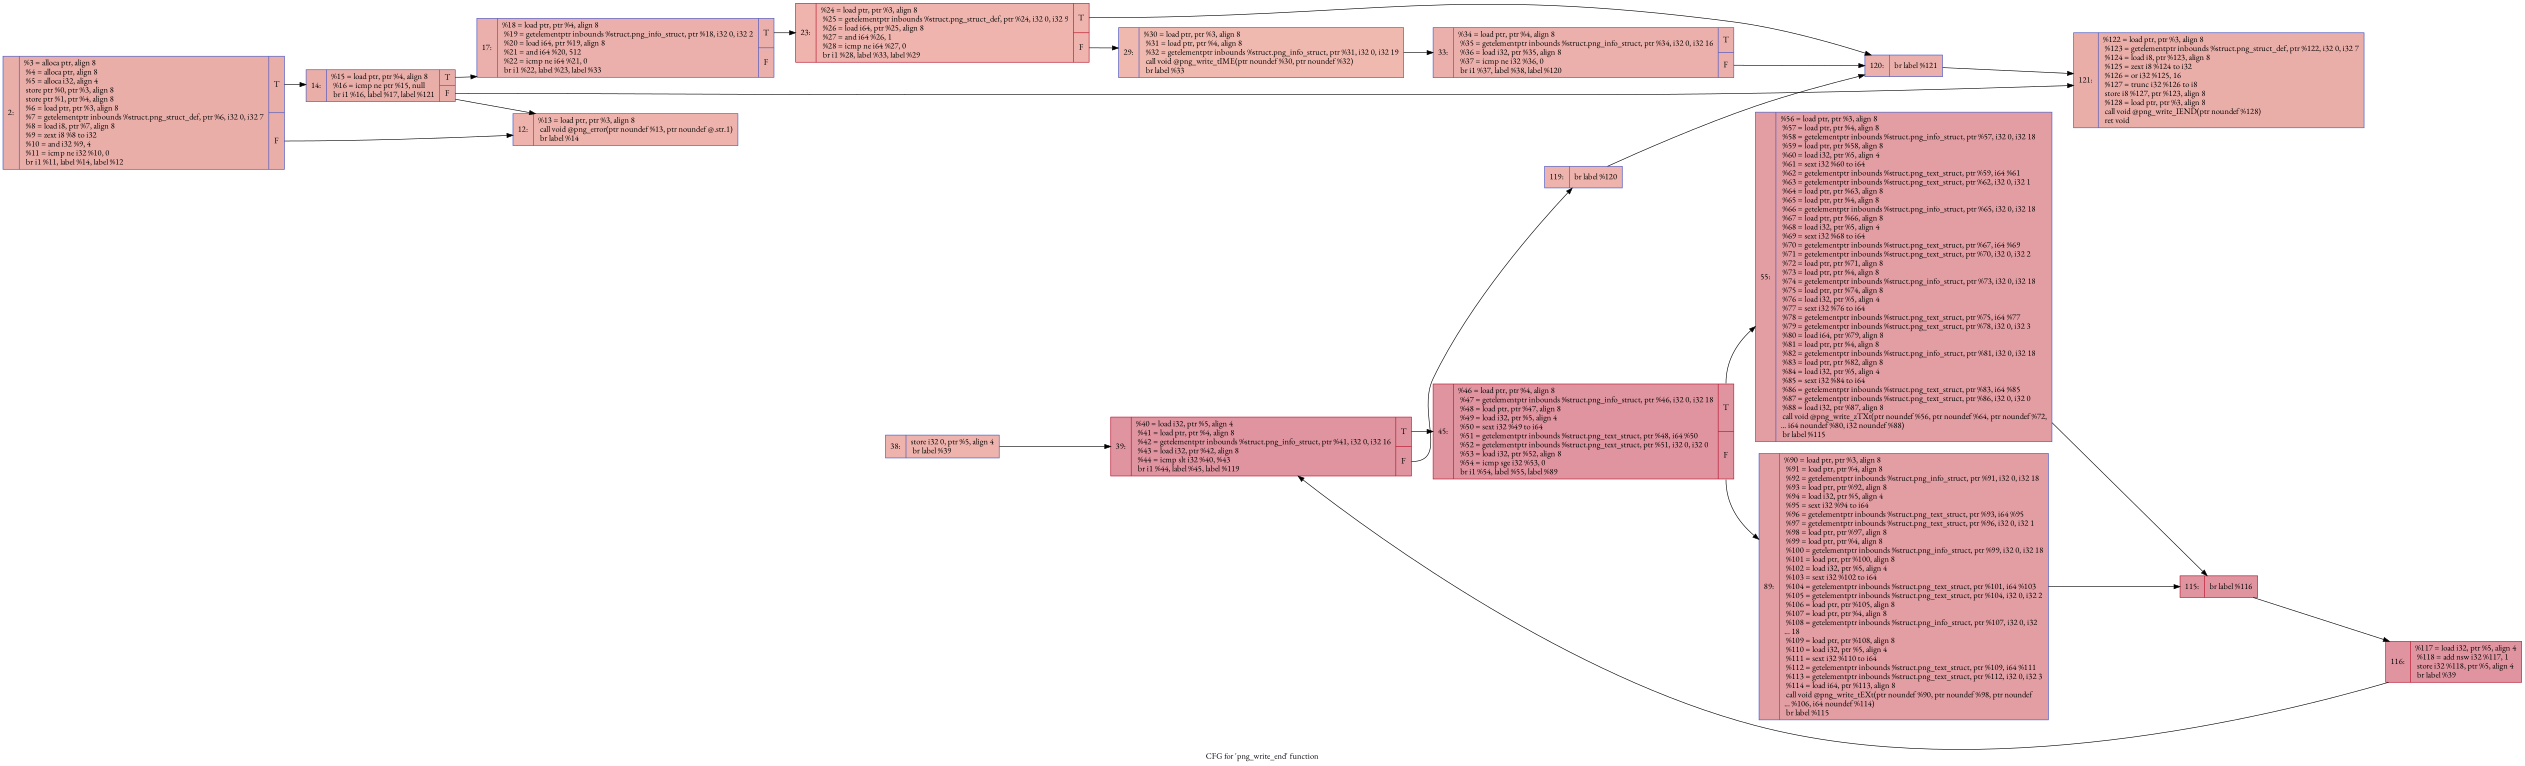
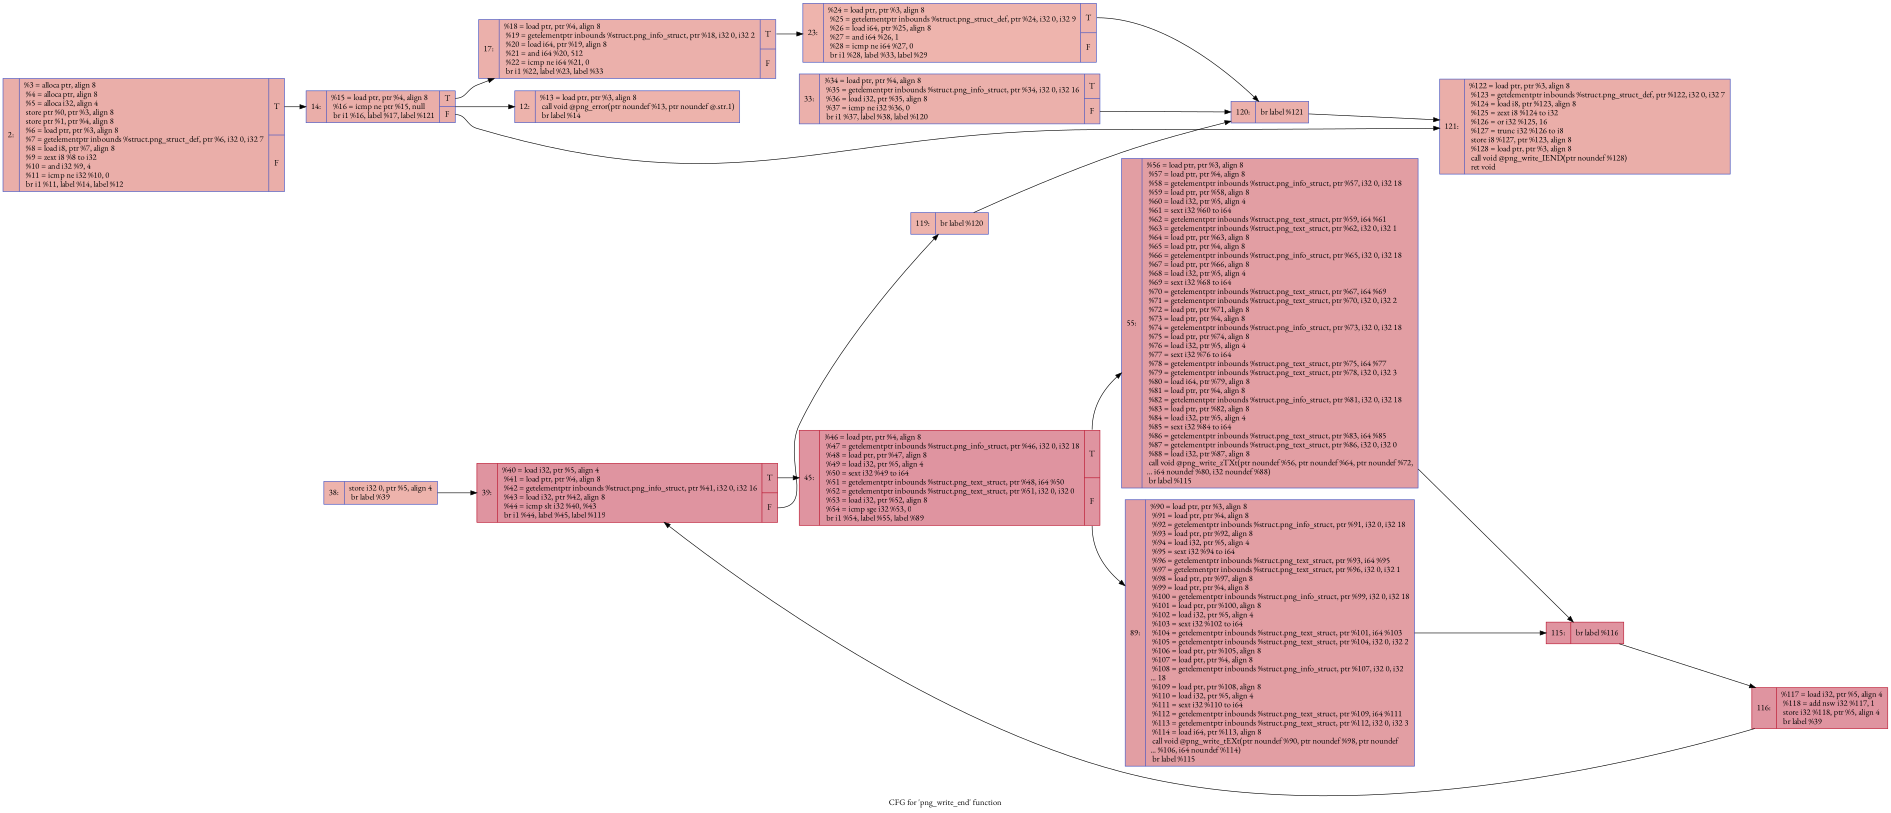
node "23:": color #b70d28ff -> #3d50c3ff
node "29:": removed
edge "2:" -> "12:": removed
